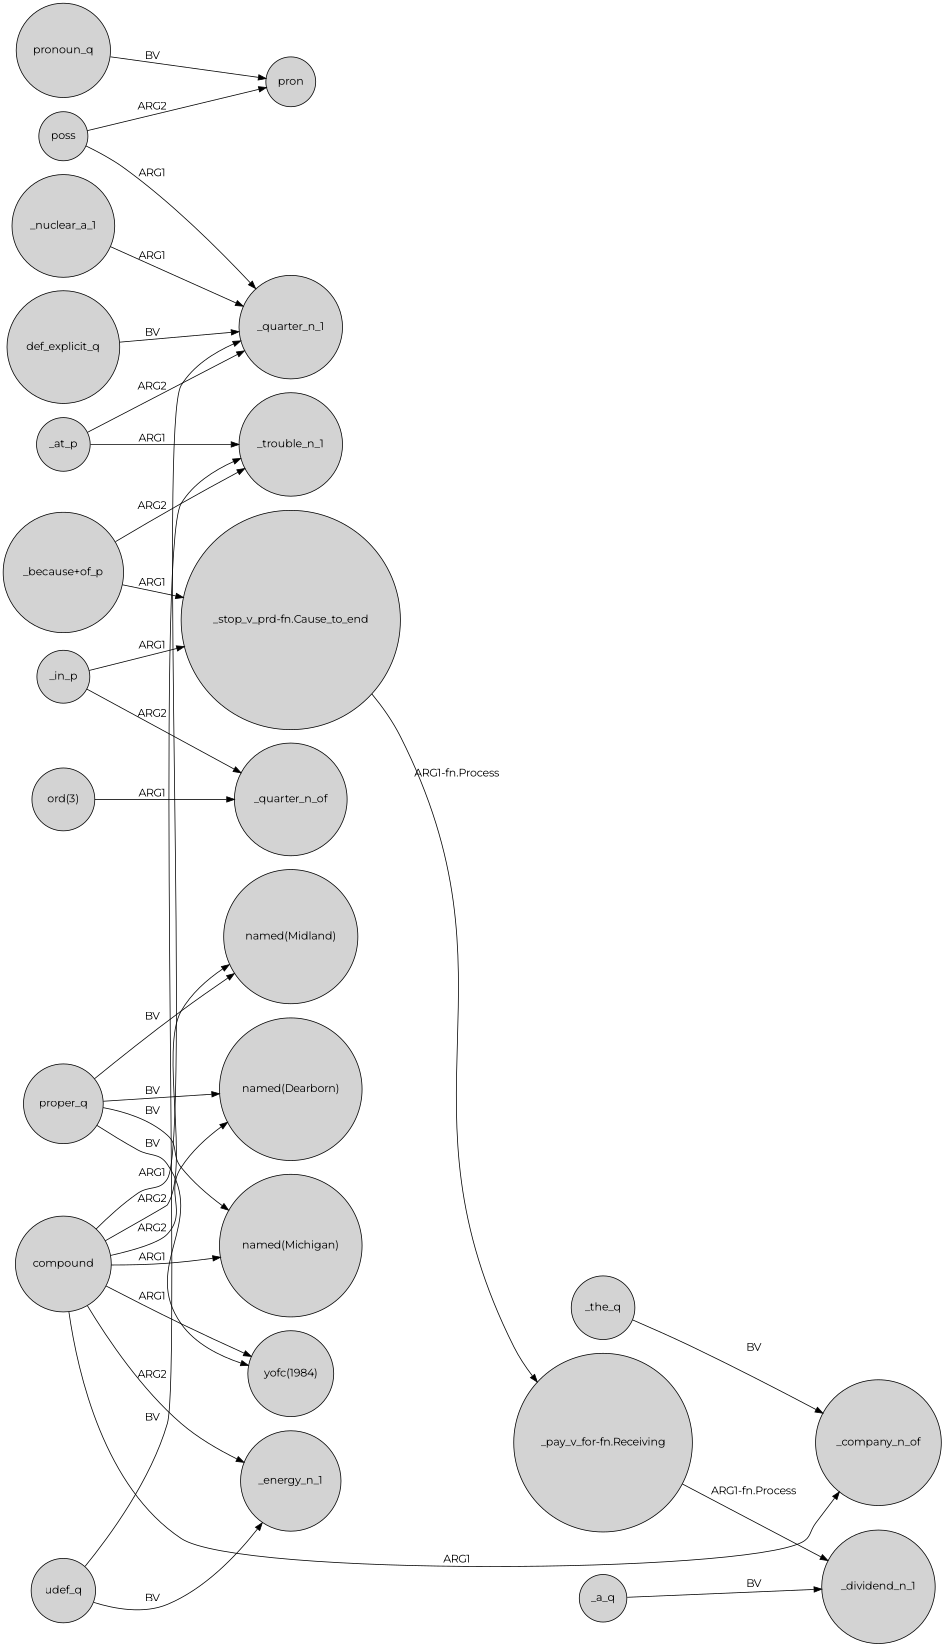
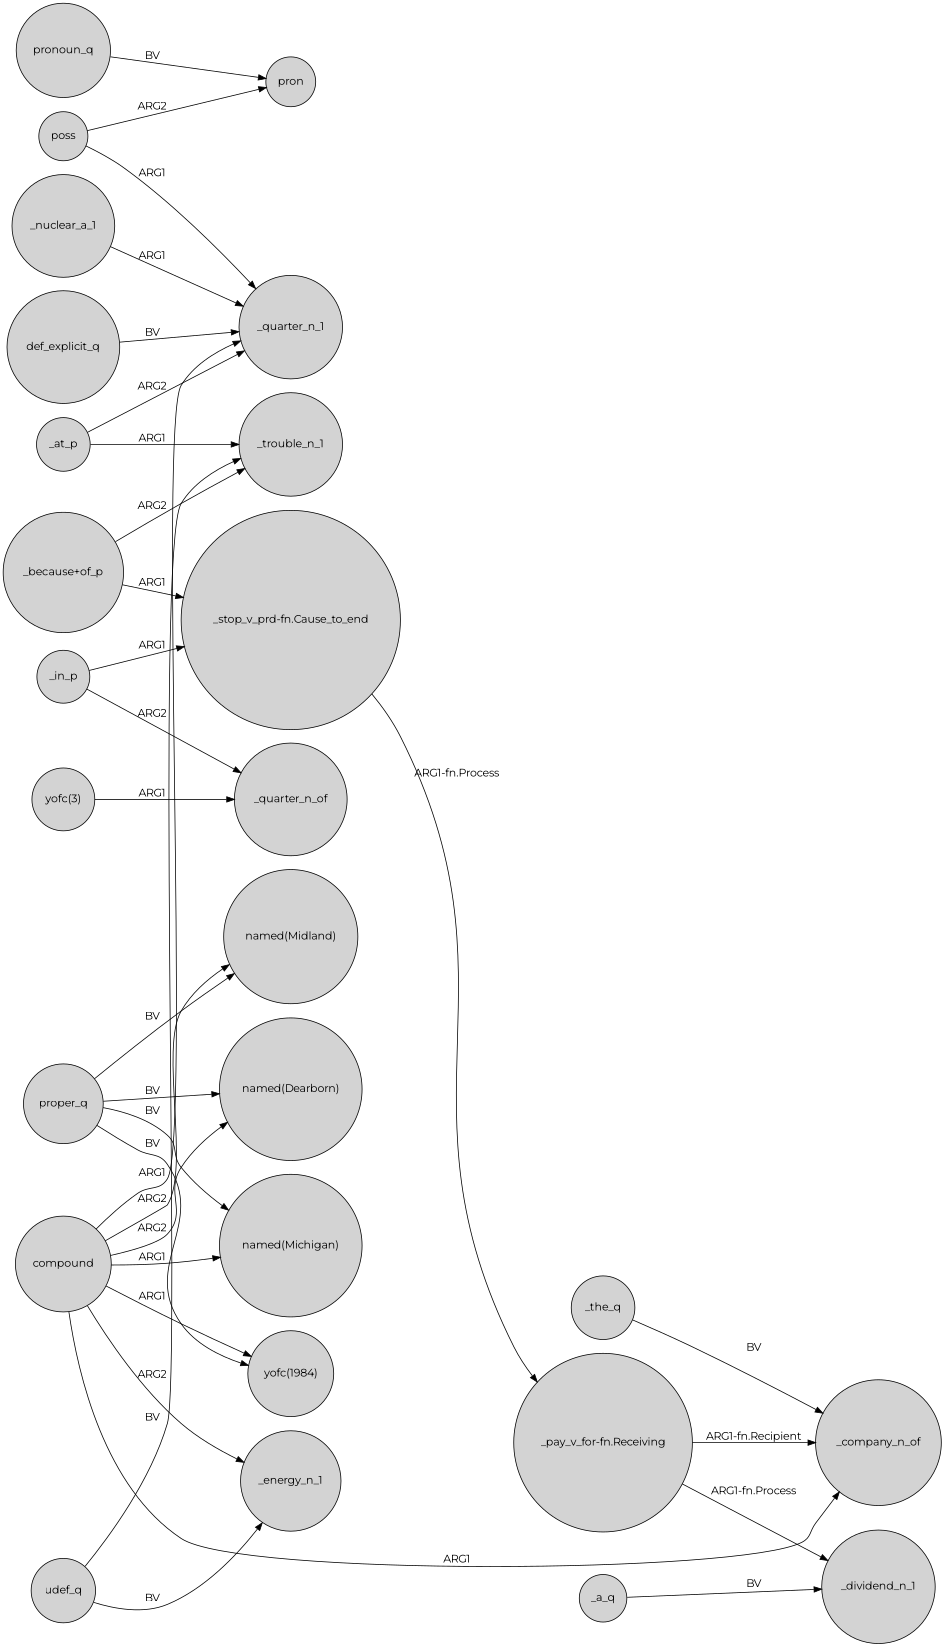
node "ord(3)": label "ord(3)" -> "yofc(3)"
edge "_pay_v_for-fn.Receiving" -> "_company_n_of": added, label "ARG1-fn.Recipient"
